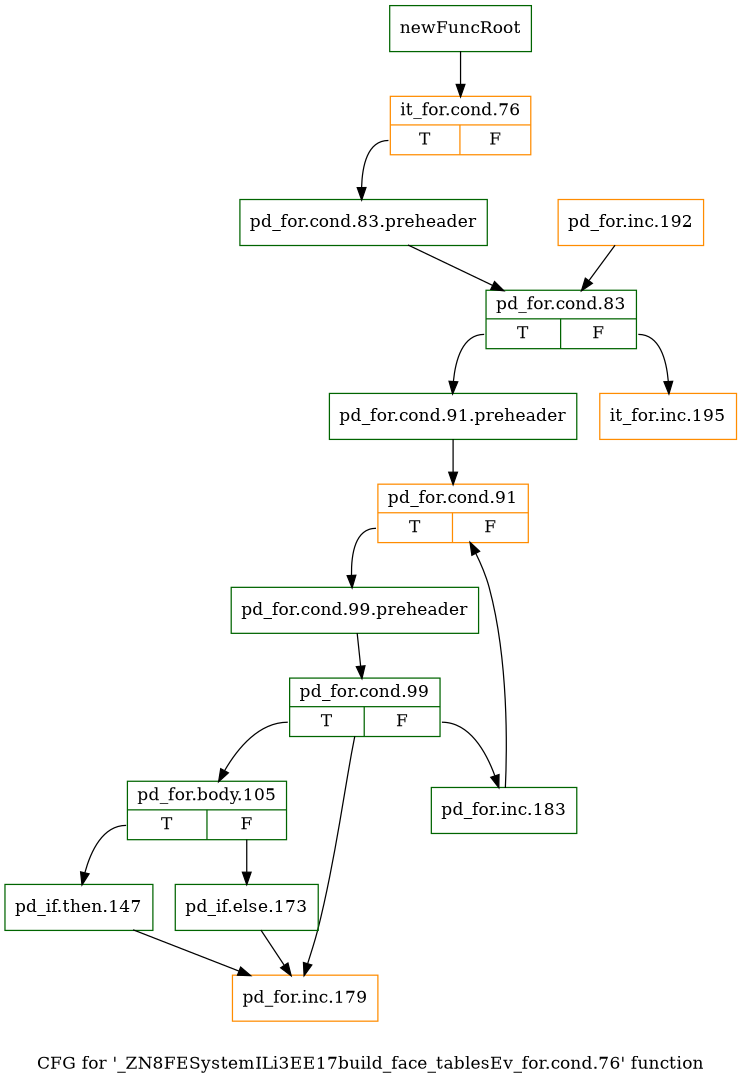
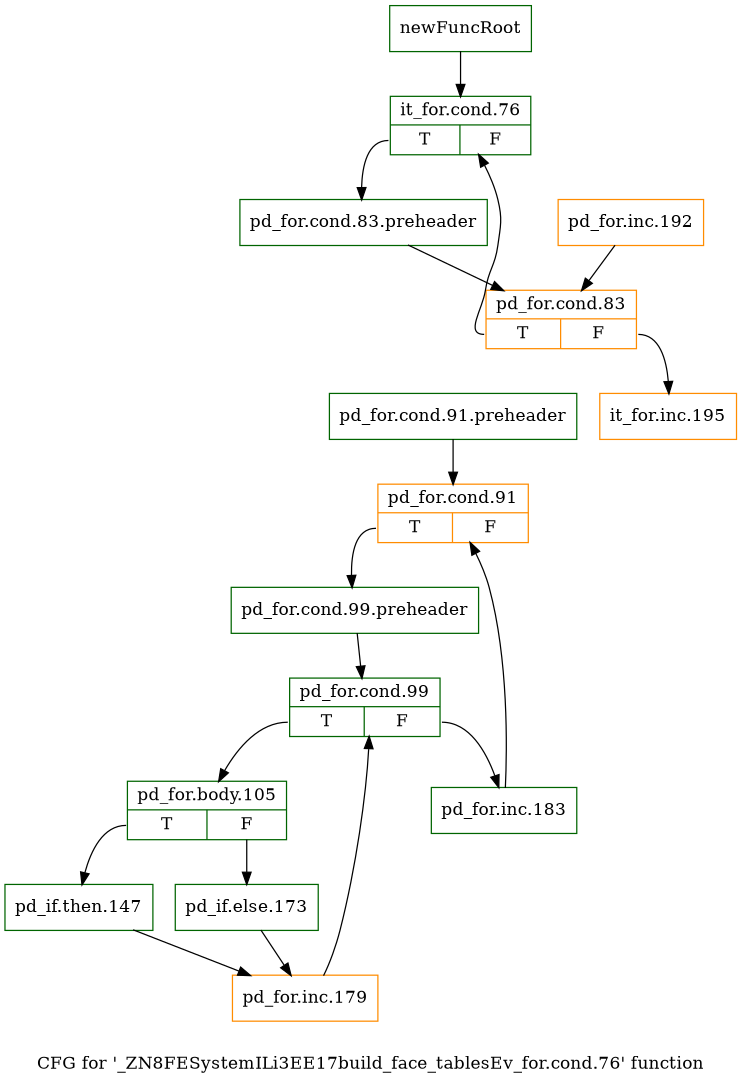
node "it_for.cond.76": color darkorange -> darkgreen
node "pd_for.cond.83": color darkgreen -> darkorange
edge "pd_for.cond.83" -> "pd_for.cond.91.preheader": now "pd_for.cond.83" -> "it_for.cond.76"
edge "pd_for.cond.99" -> "pd_for.inc.179": reversed
